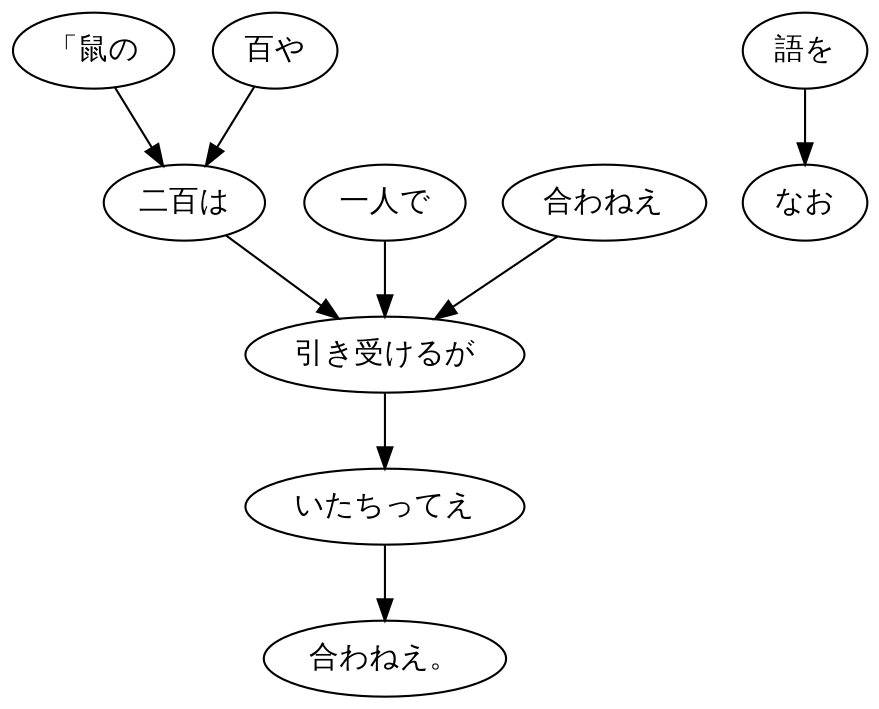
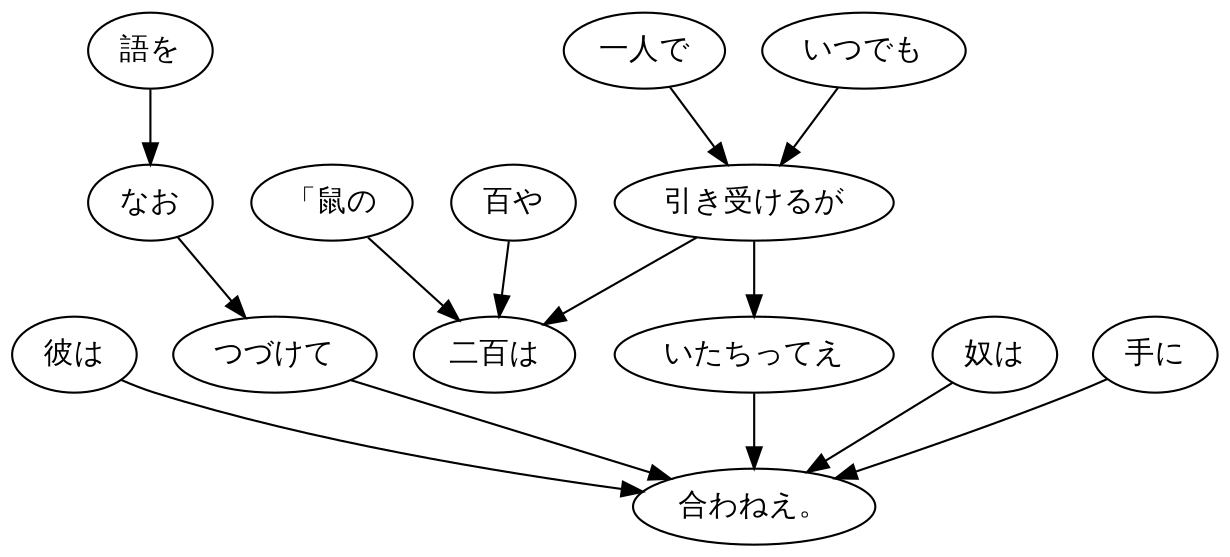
node "合わねえ": label "合わねえ" -> "いつでも"
edge "二百は" -> "引き受けるが": reversed
node "彼は": added
node "つづけて": added
node "奴は": added
node "手に": added
